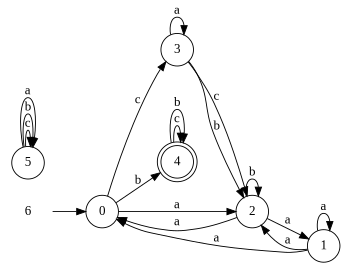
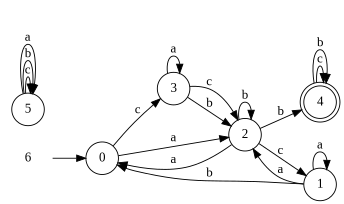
edge "0" -> "4": now "2" -> "4"
edge "2" -> "1": label "a" -> "c"
edge "1" -> "0": label "a" -> "b"
